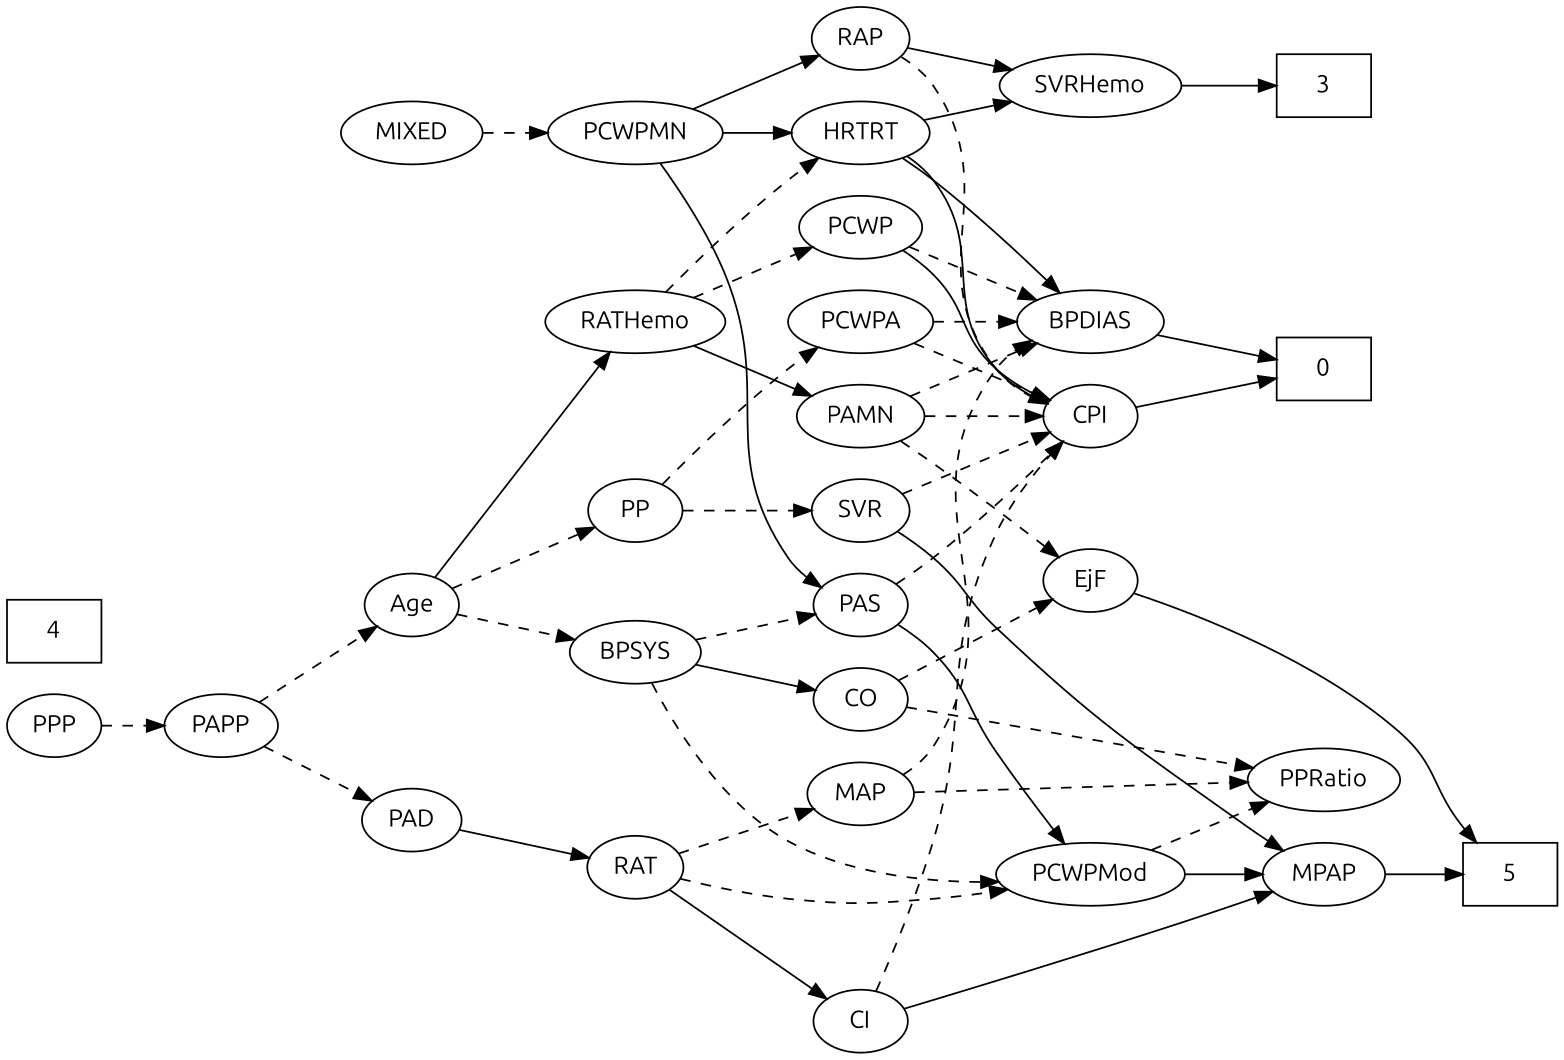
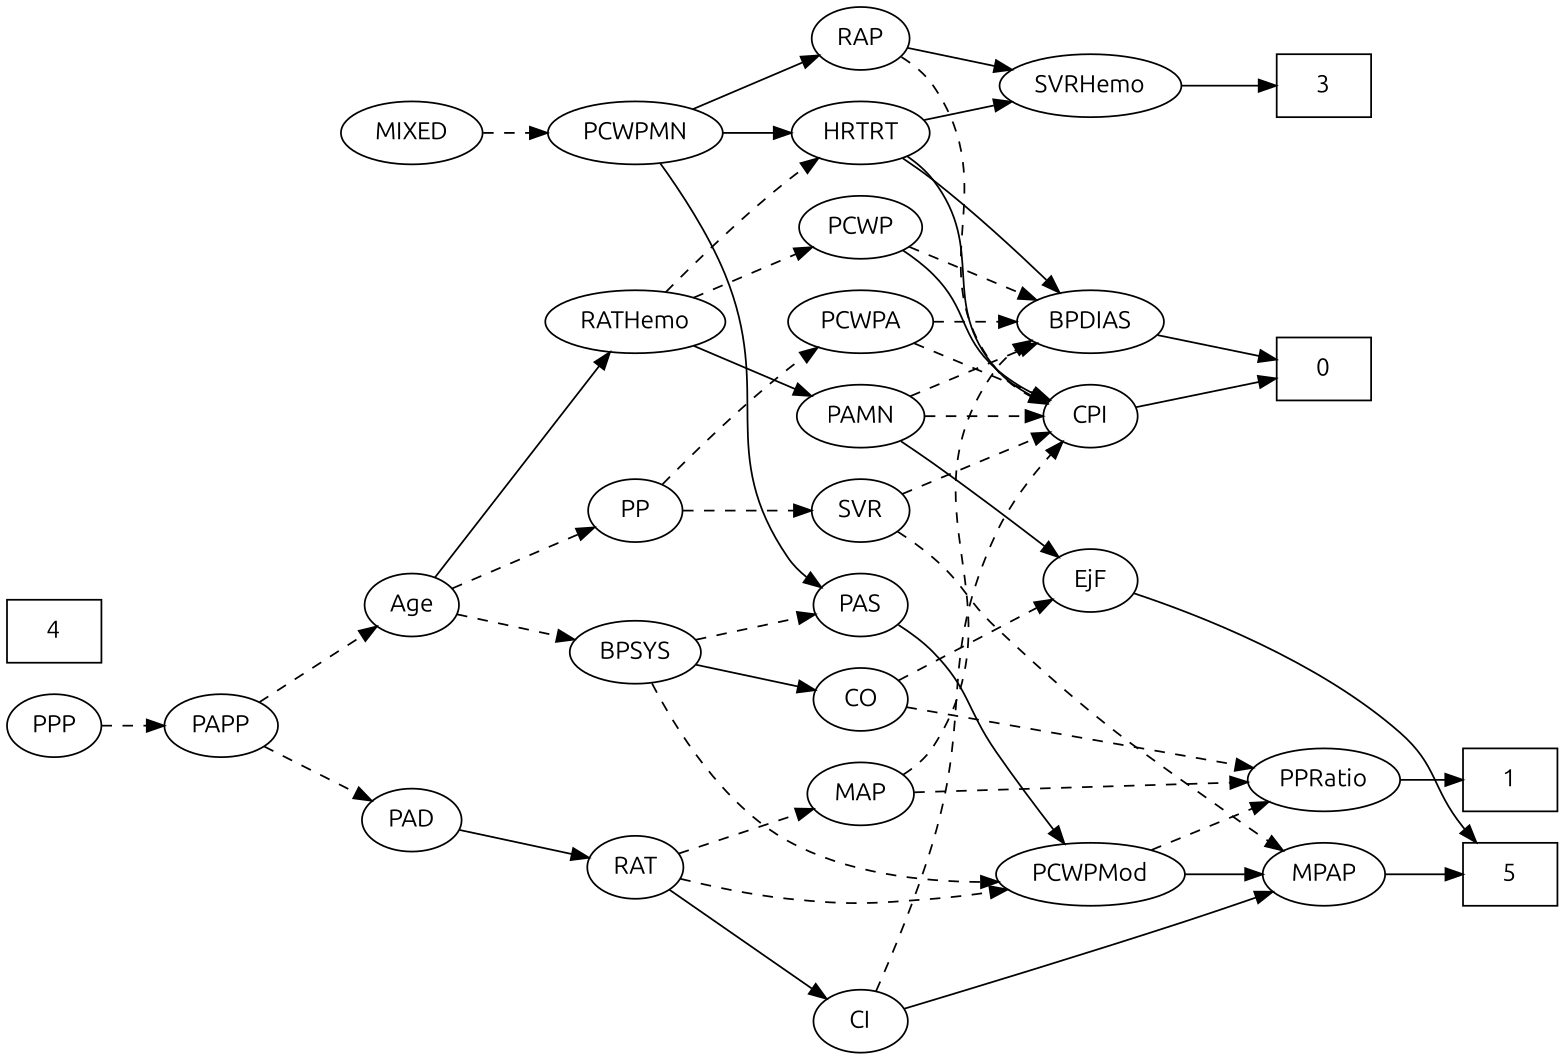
edge "PAMN" -> "EjF": style dashed -> solid
edge "PAS" -> "CPI": removed
edge "SVR" -> "MPAP": style solid -> dashed
node "1": added
